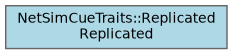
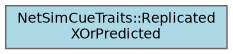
node "NetSimCueTraits::Replicated Replicated": label "NetSimCueTraits::Replicated Replicated" -> "NetSimCueTraits::Replicated XOrPredicted"
